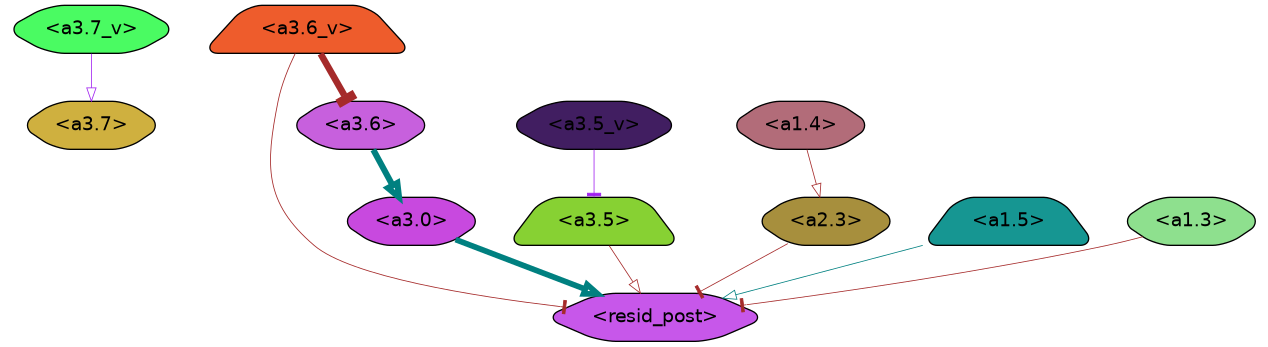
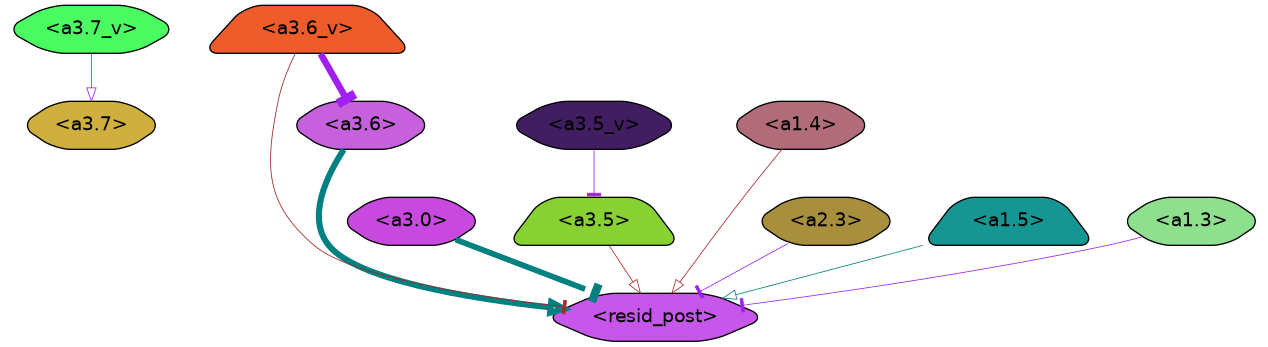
edge "<a3.6_v>" -> "<a3.6>": color brown -> purple
edge "<a1.4>" -> "<a2.3>": now "<a1.4>" -> "<resid_post>"
edge "<a3.6>" -> "<a3.0>": now "<a3.6>" -> "<resid_post>"
edge "<a3.0>" -> "<resid_post>": arrowhead onormal -> tee
edge "<a2.3>" -> "<resid_post>": color brown -> purple
edge "<a1.3>" -> "<resid_post>": color brown -> purple
